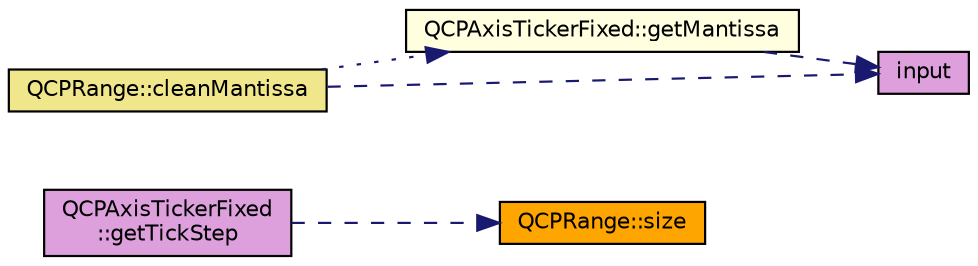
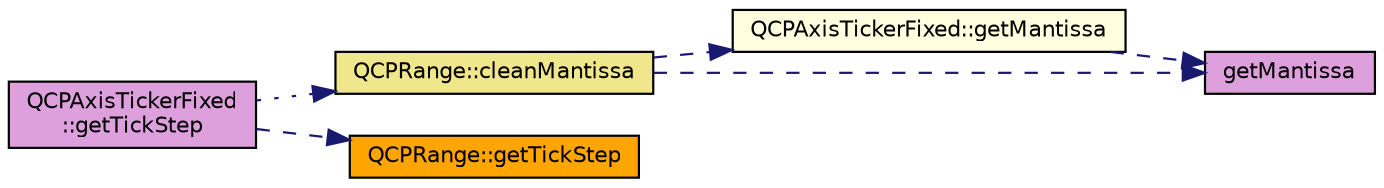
edge "QCPRange::cleanMantissa" -> "QCPAxisTickerFixed::getMantissa": style dotted -> dashed
node "input": label "input" -> "getMantissa"
edge "QCPAxisTickerFixed ::getTickStep" -> "QCPRange::cleanMantissa": added
node "QCPRange::size": label "QCPRange::size" -> "QCPRange::getTickStep"
